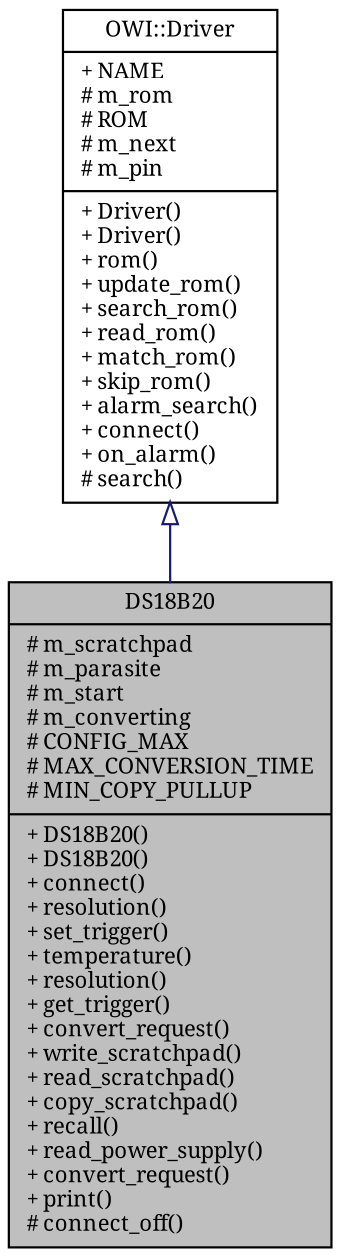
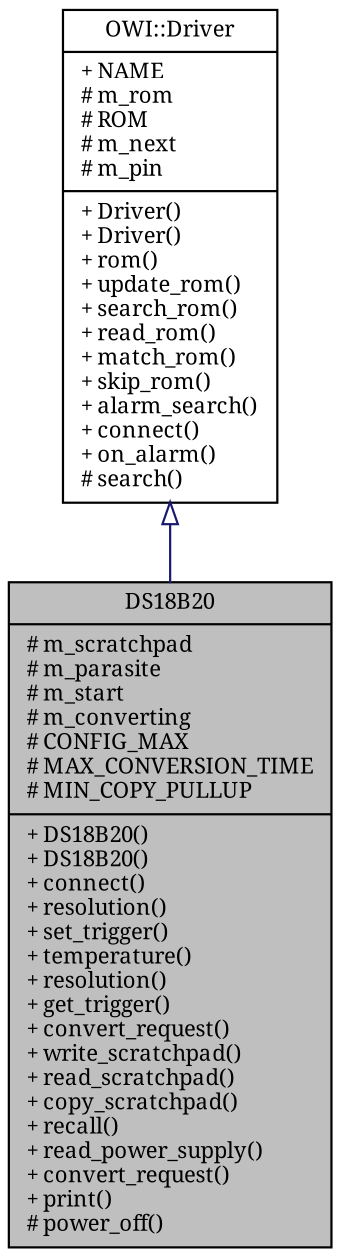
node "DS18B20": text "# connect_off()" -> "# power_off()"
